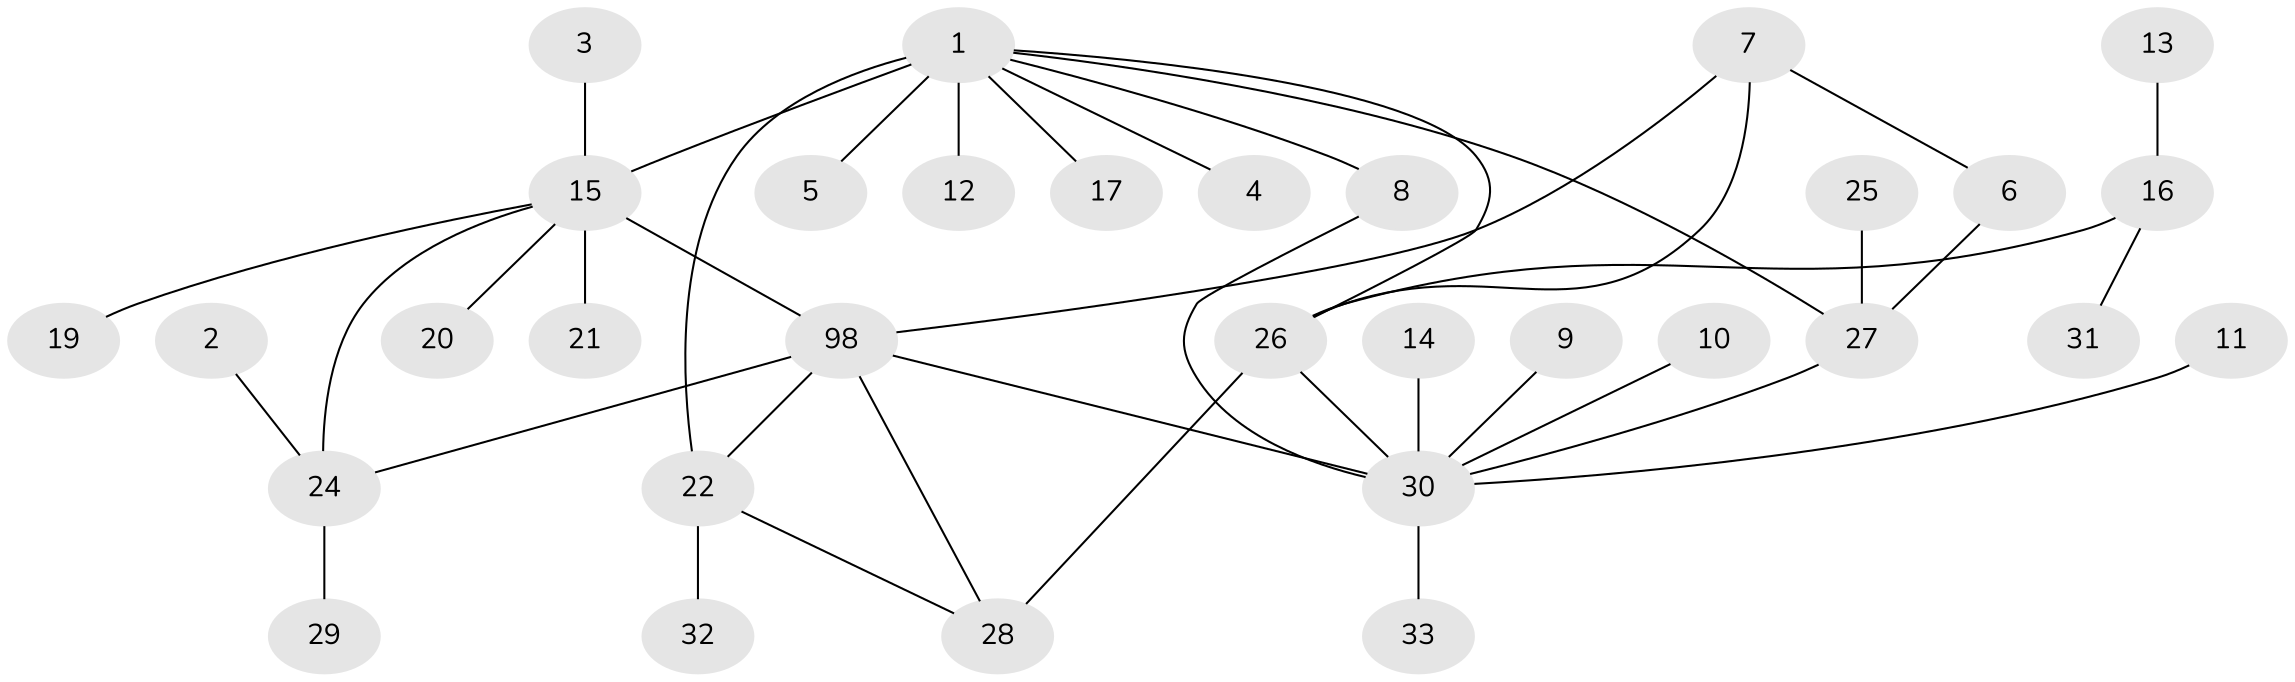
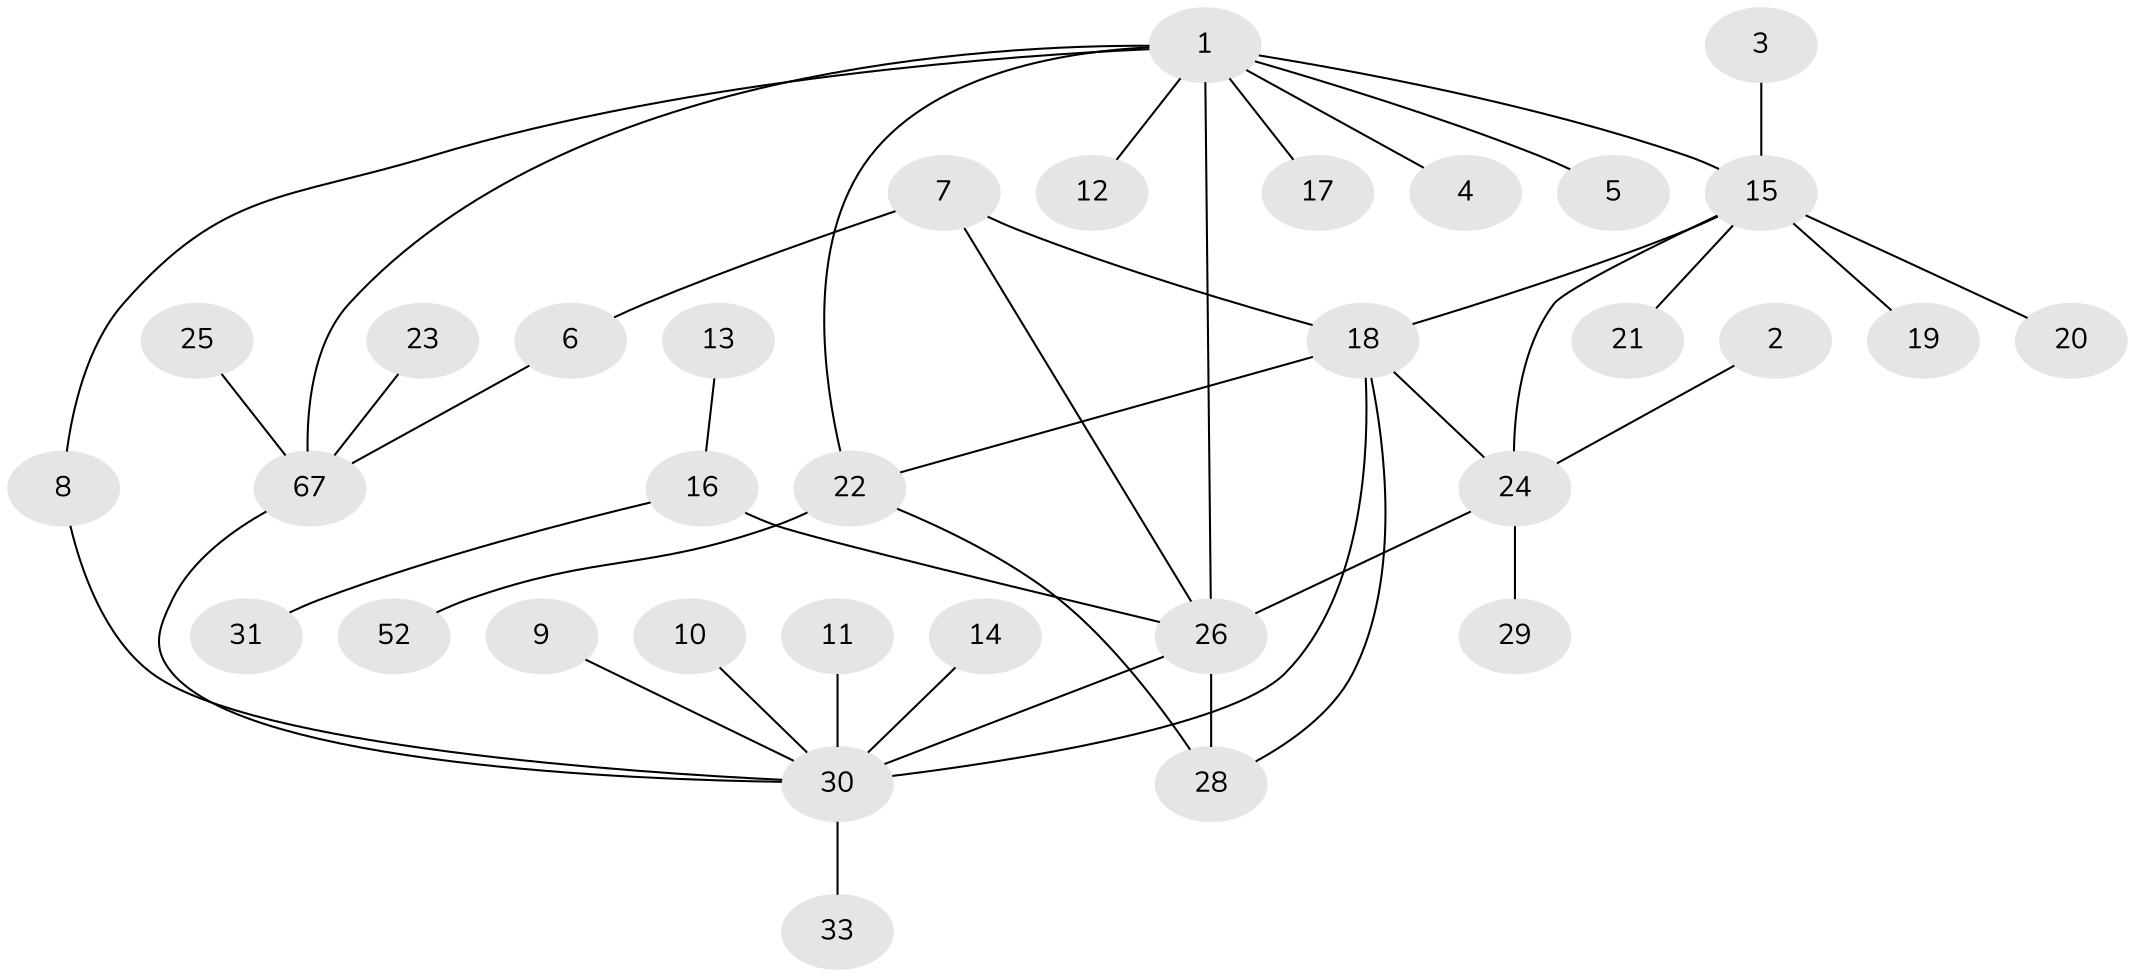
node "23": added
node "98": label "98" -> "18"
node "27": label "27" -> "67"
edge "24" -- "26": added
node "32": label "32" -> "52"
